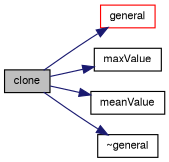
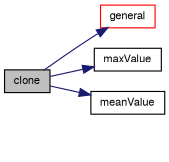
node "~general": removed
